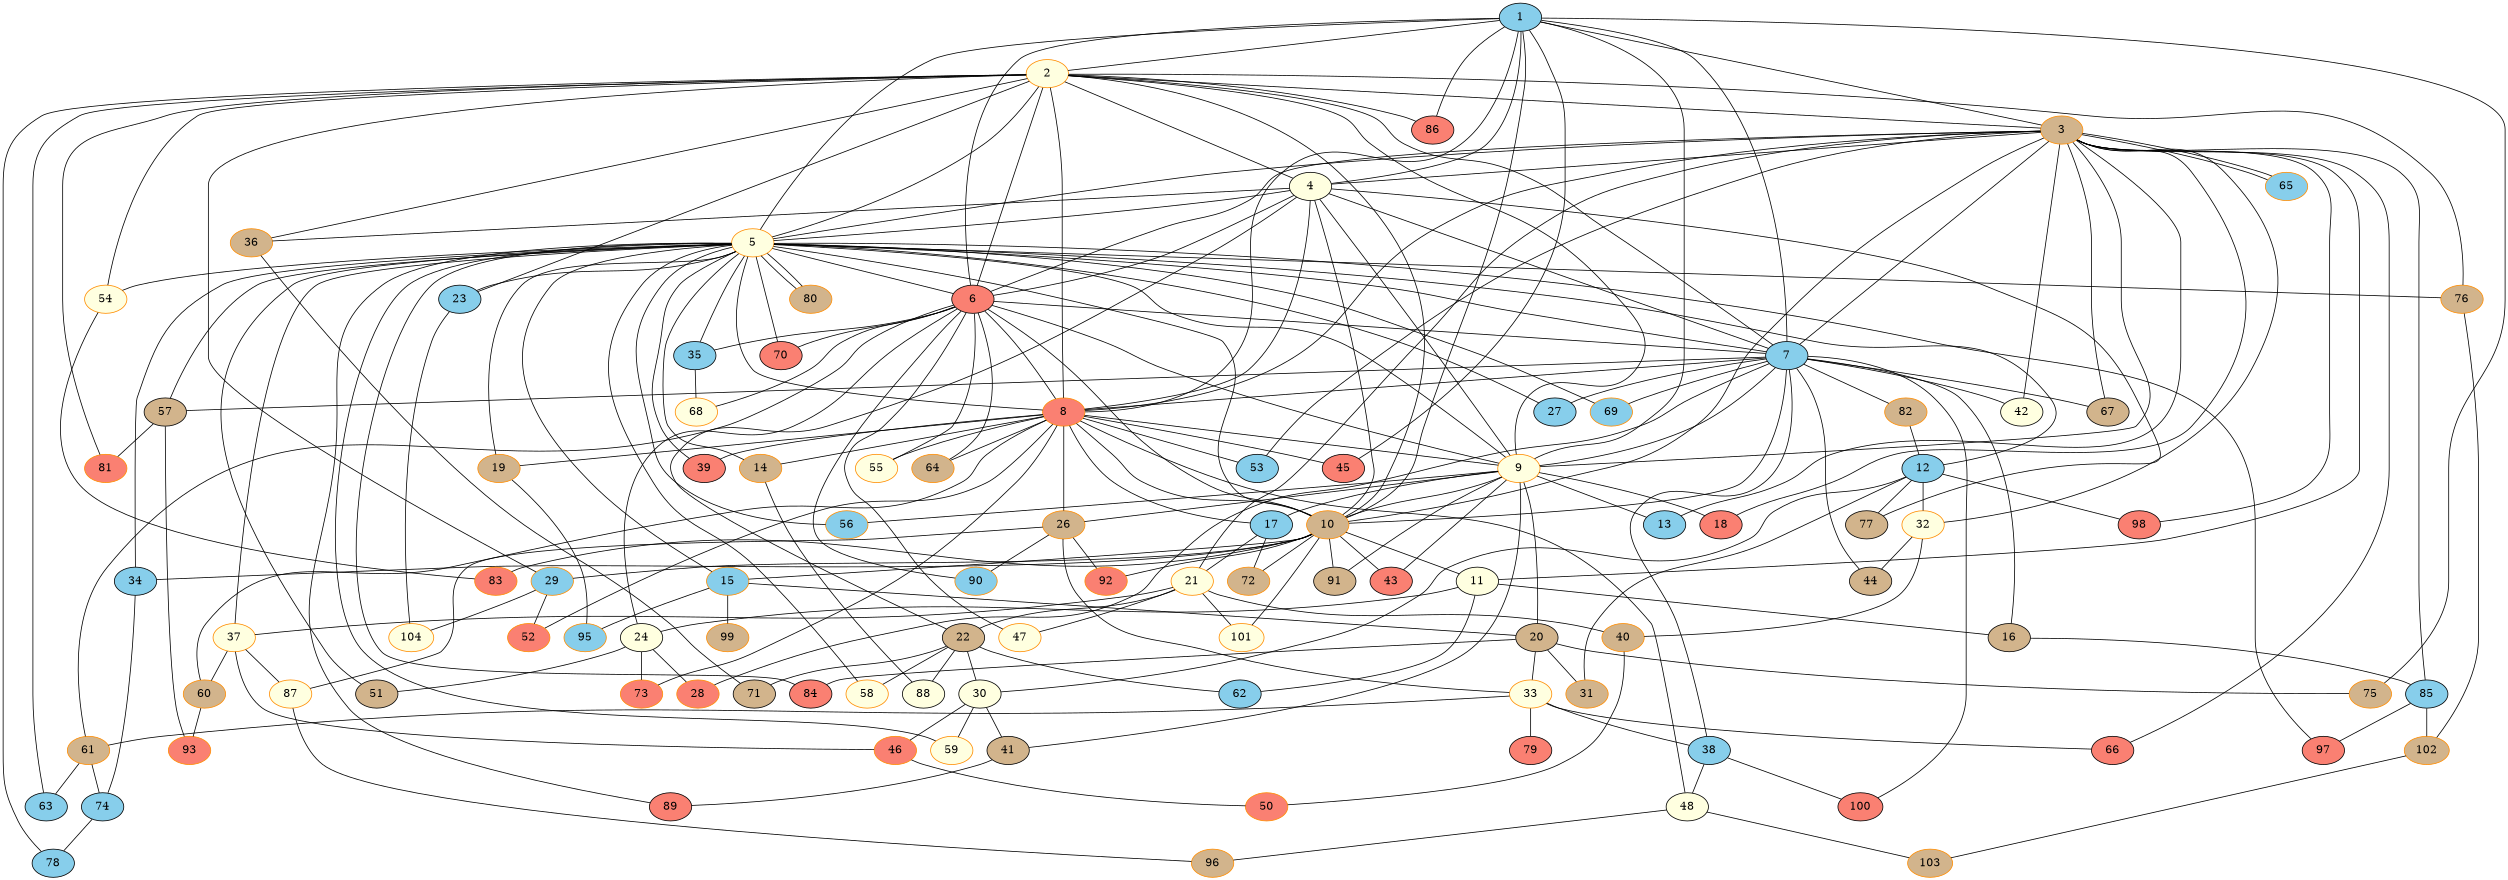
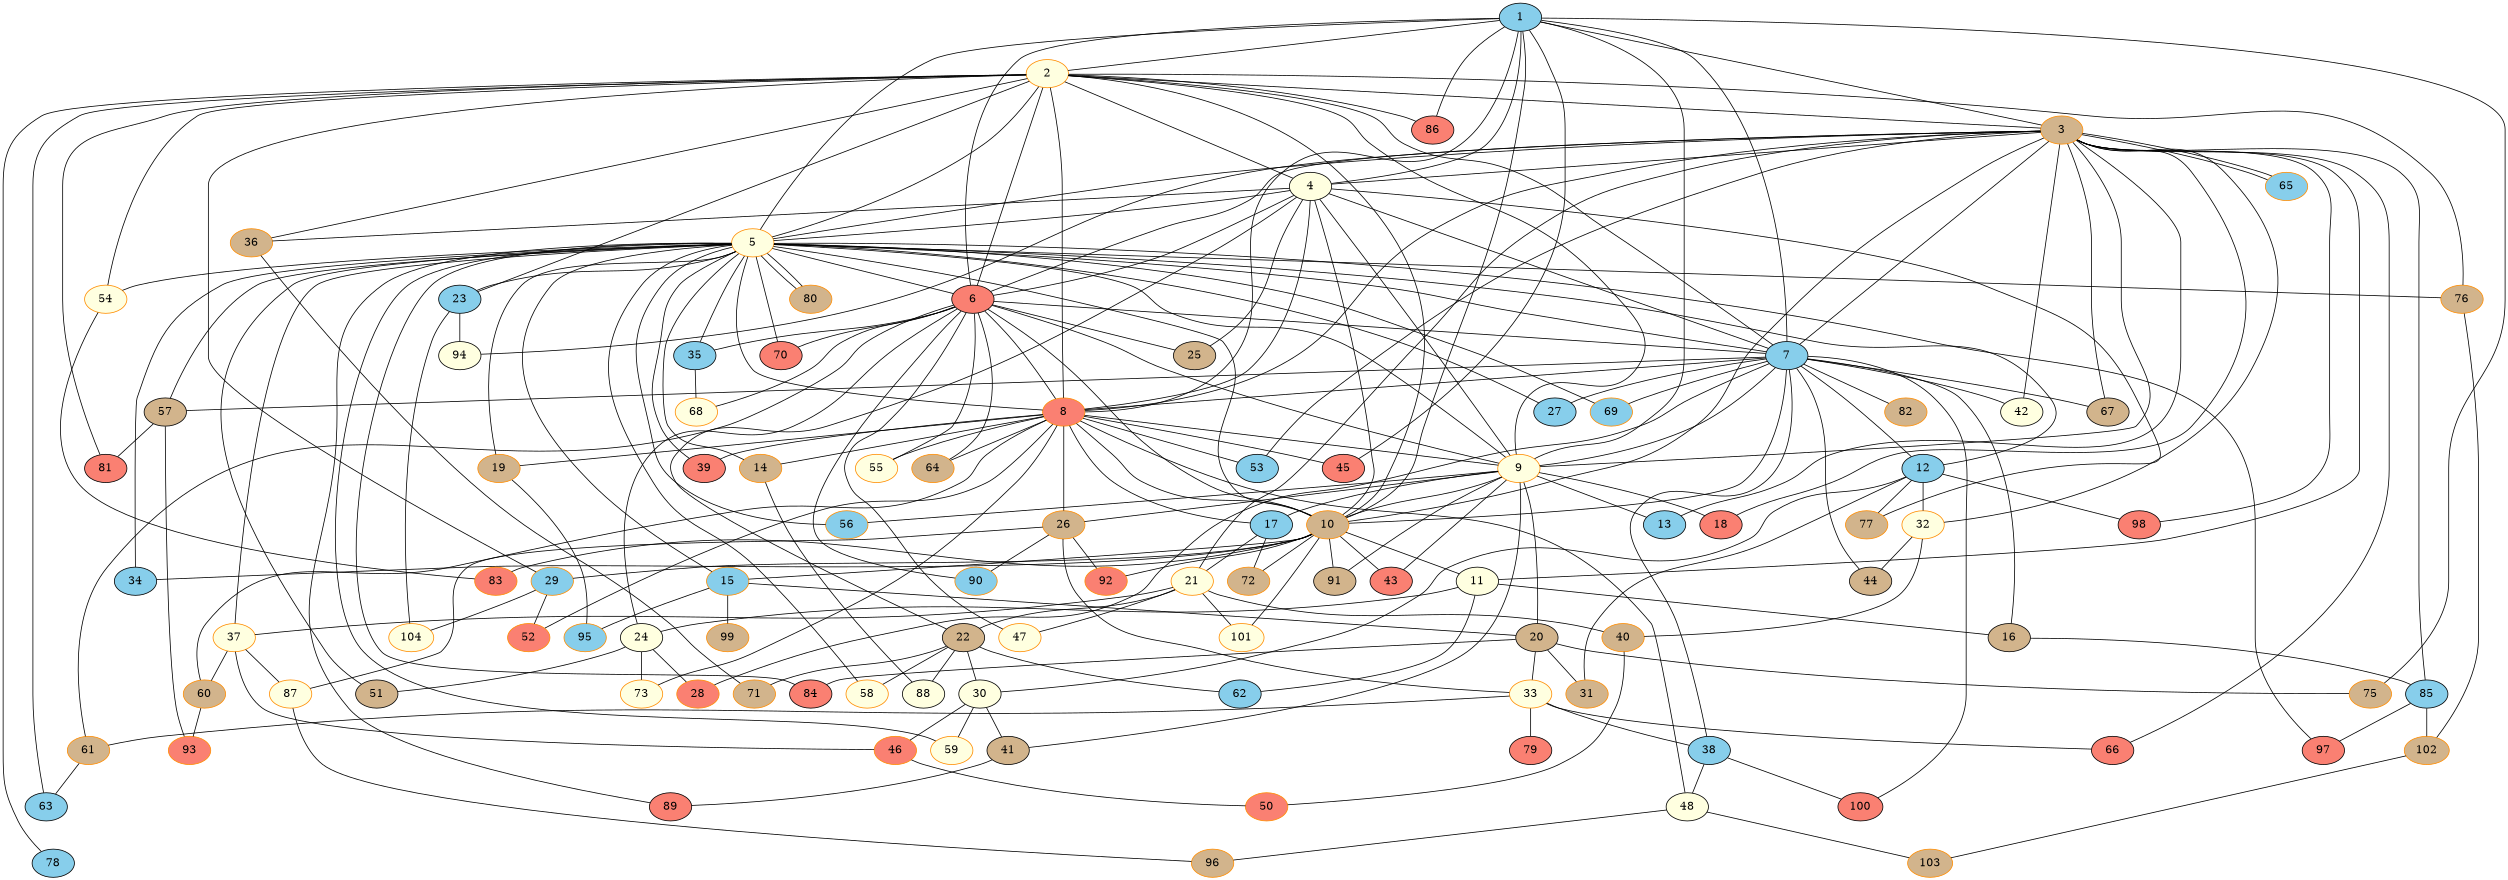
node "94": added
node "25": added
edge "82" -- "12": now "7" -- "12"
node "81": color darkorange -> black
node "77": color black -> darkorange
node "73": fillcolor salmon -> lightyellow
node "71": color black -> darkorange
node "74": removed
